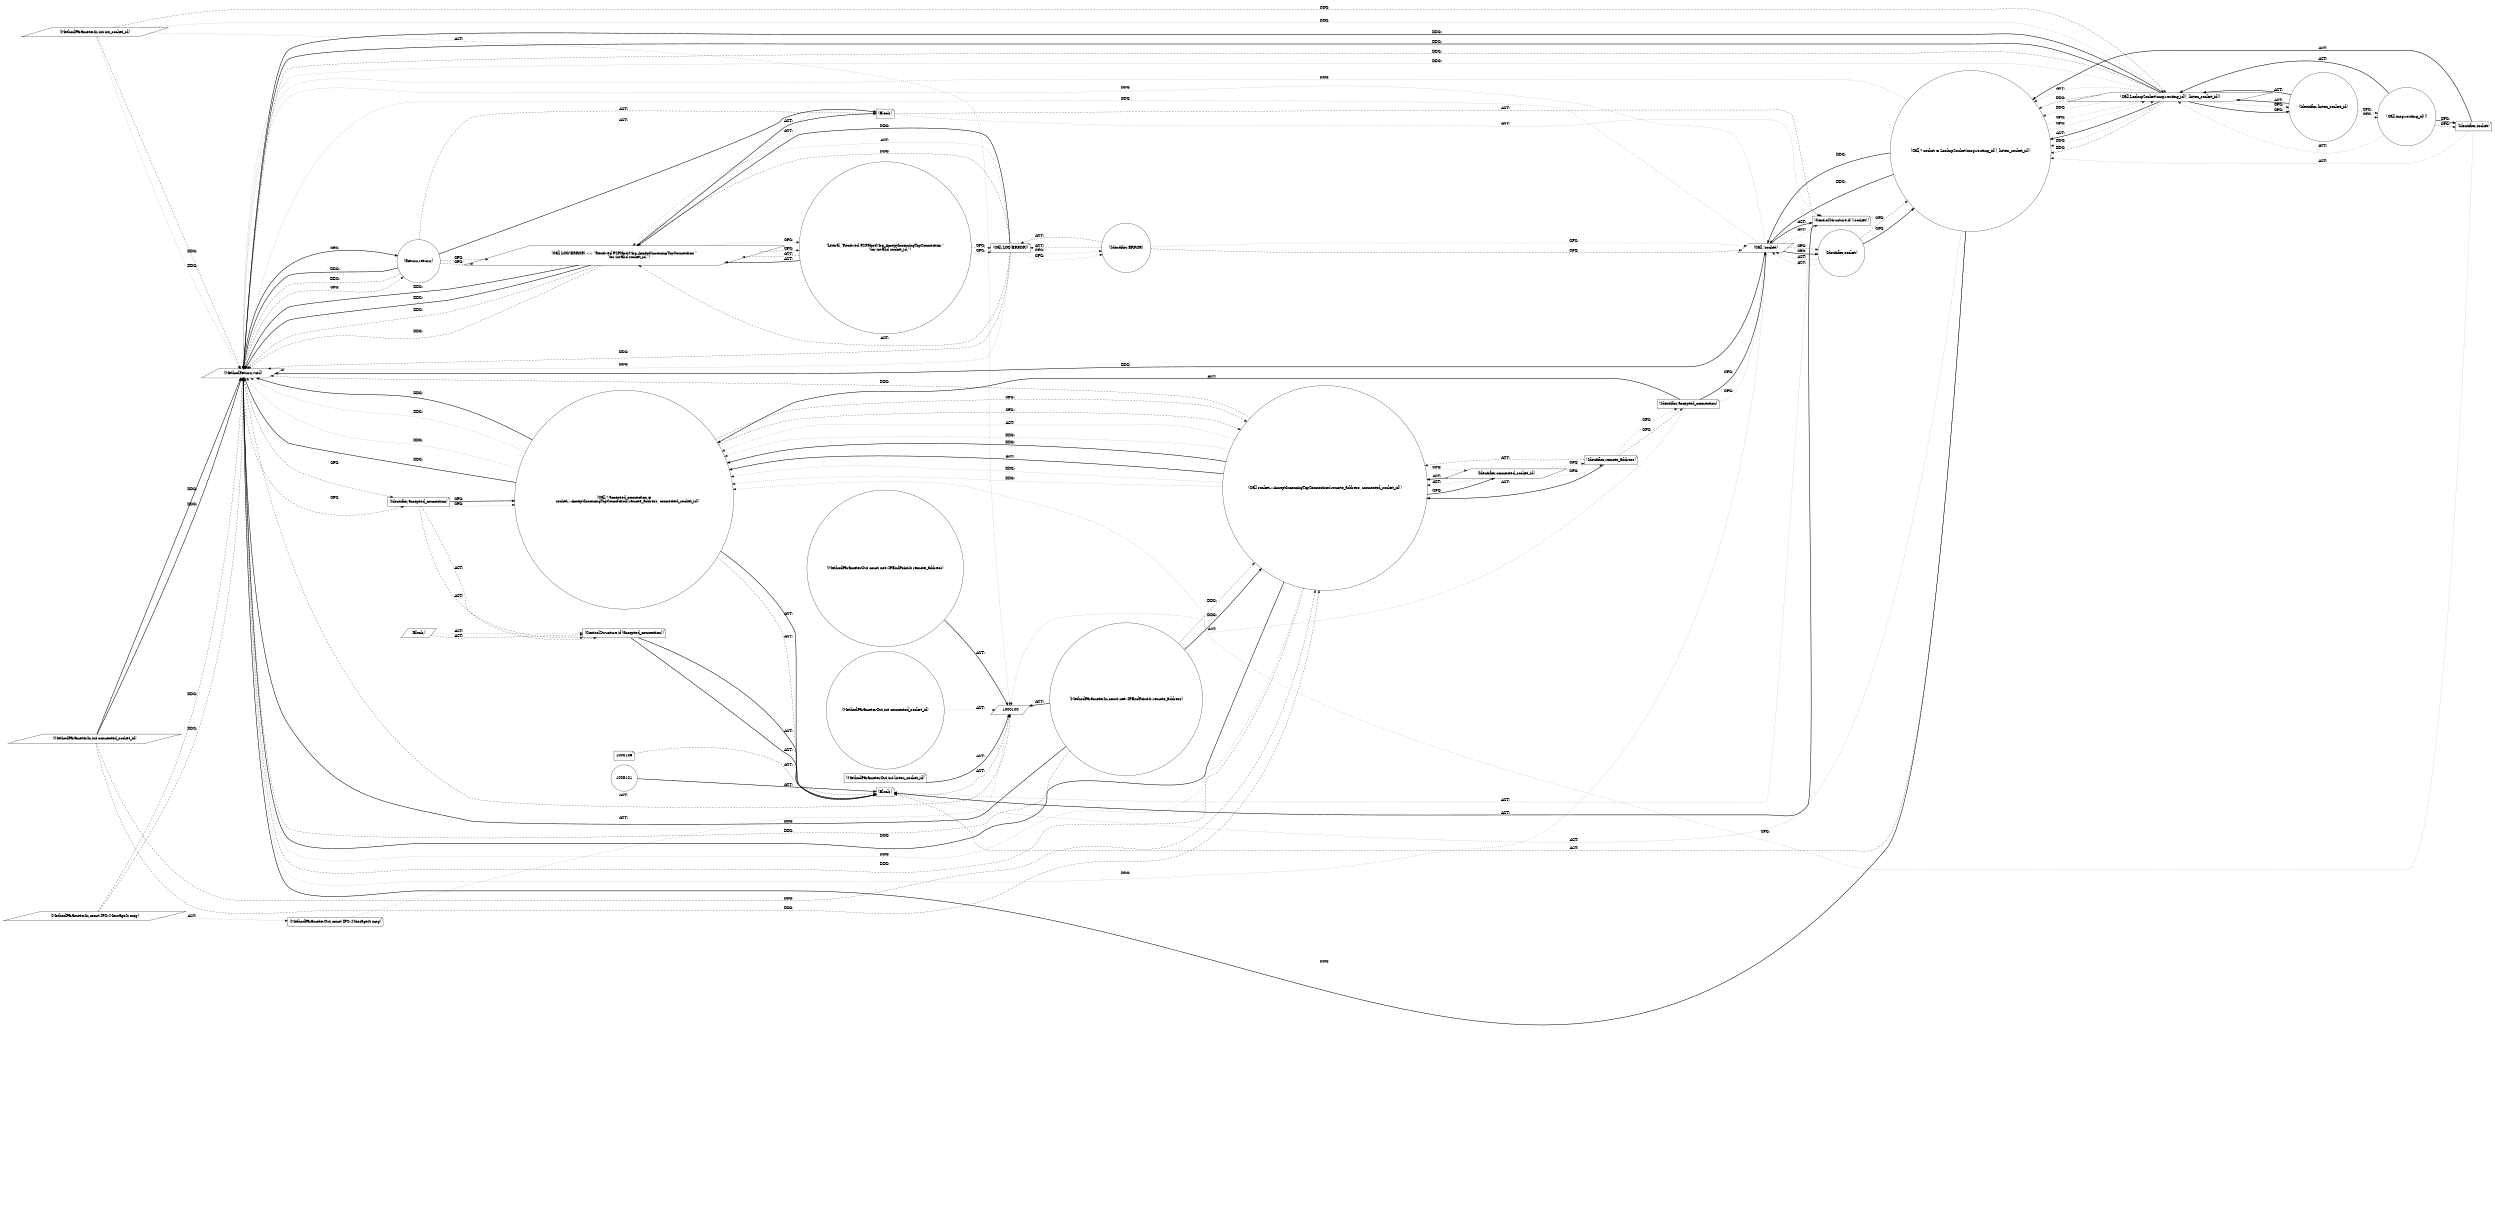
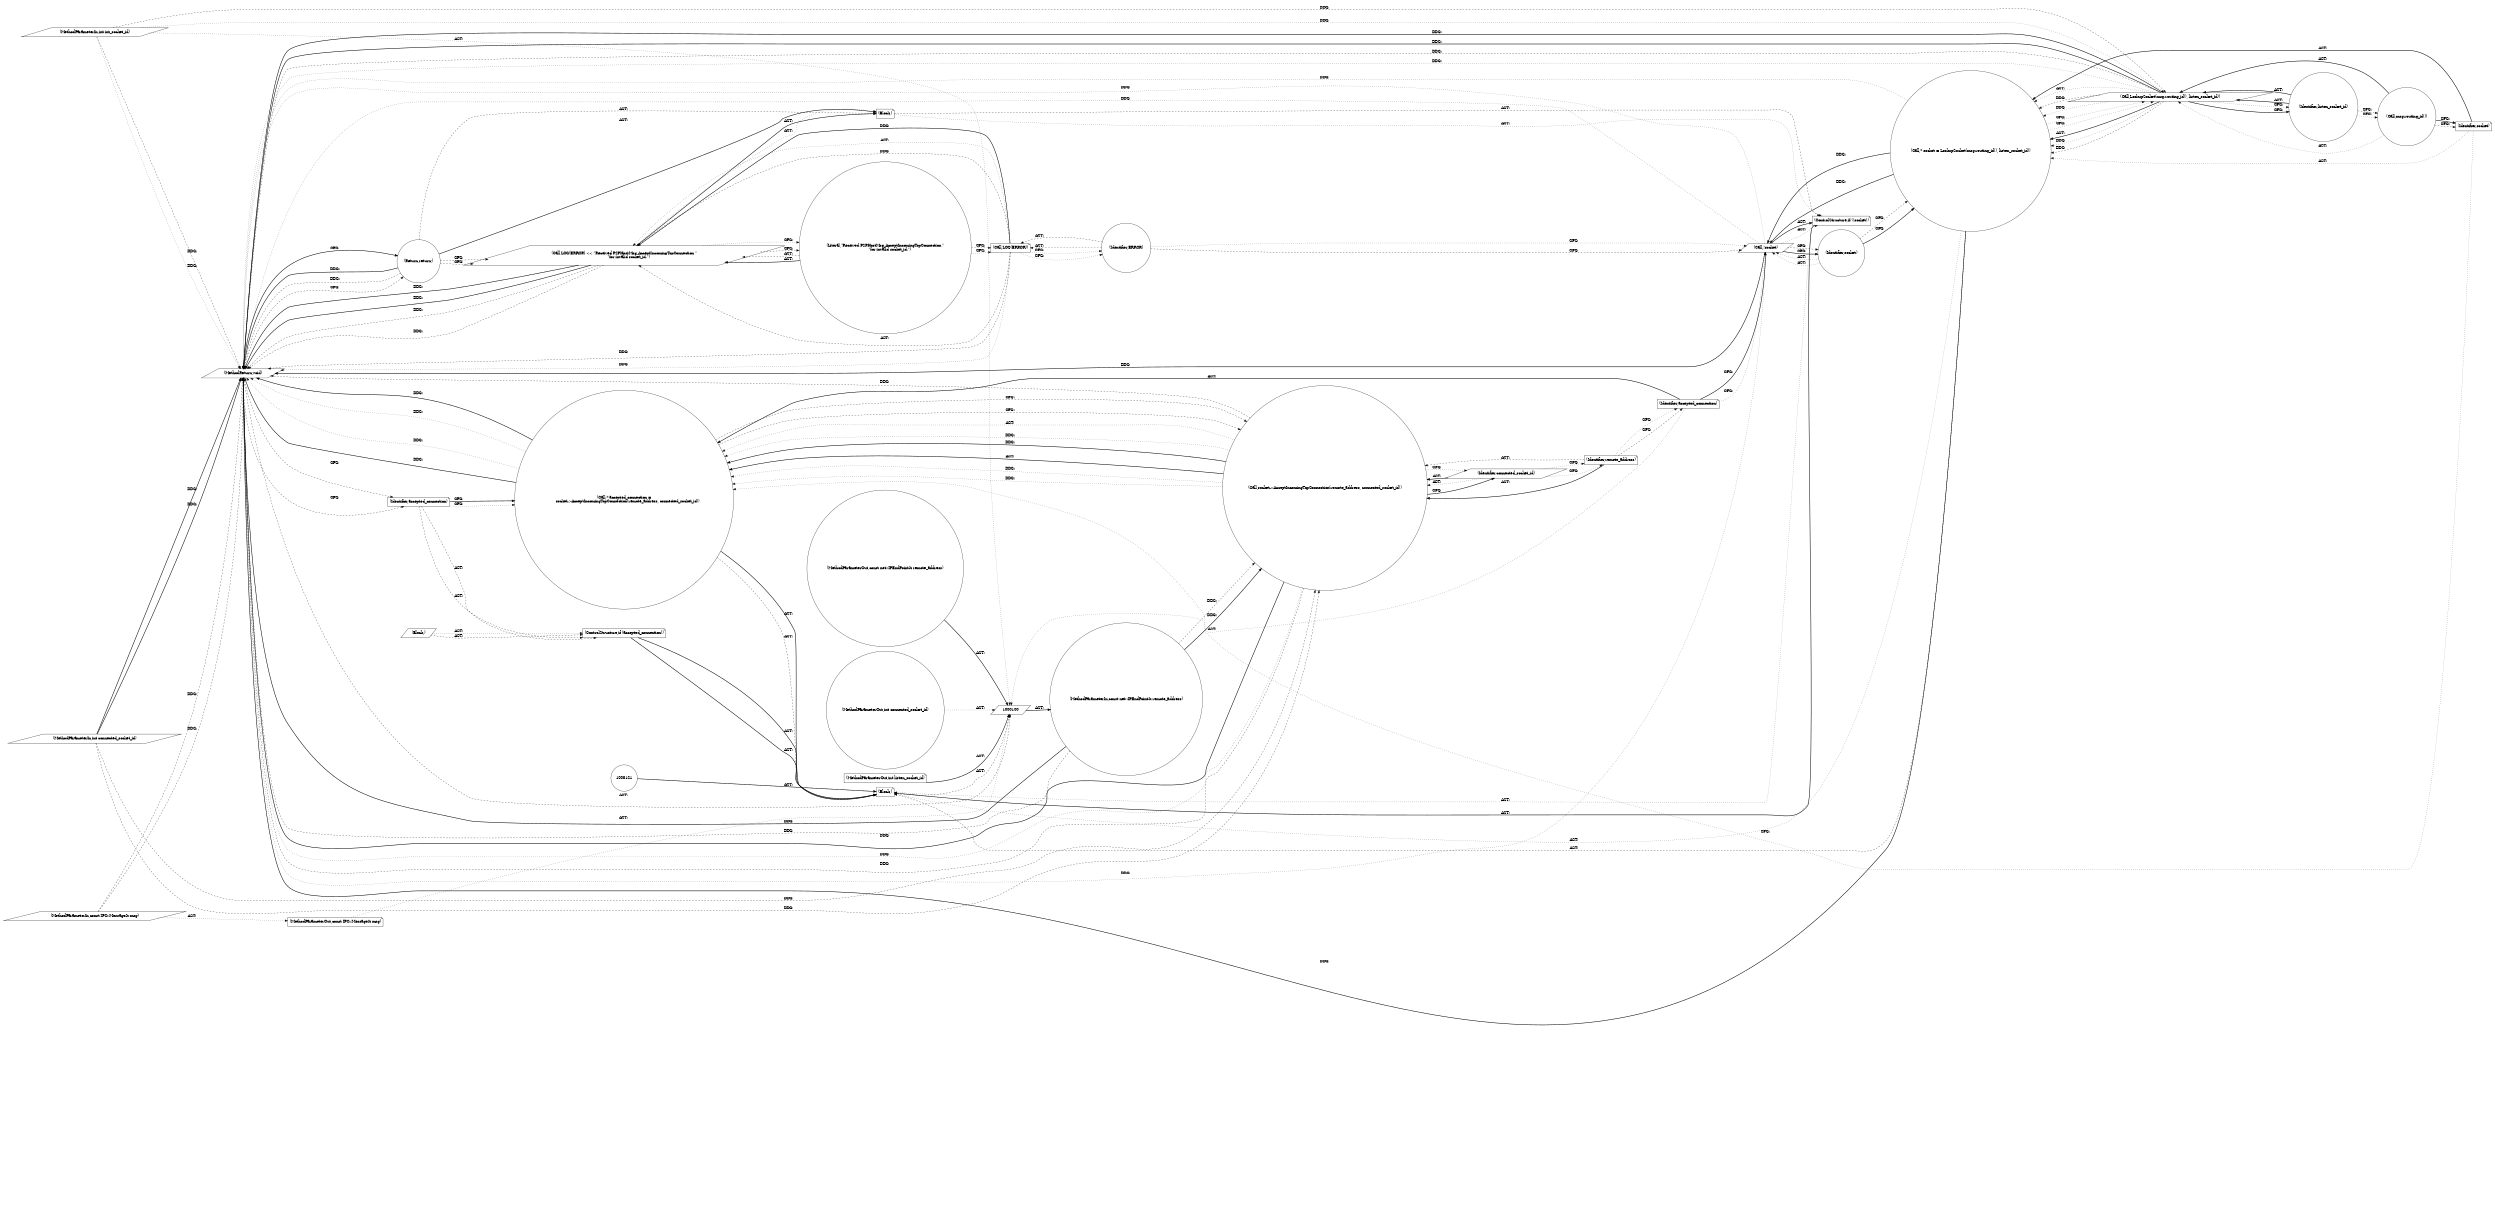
edge "(MethodParameterIn,const net::IPEndPoint& remote_address)" -> "1000100": reversed
node "1000106": removed
